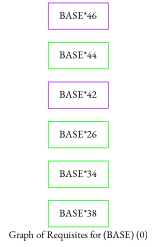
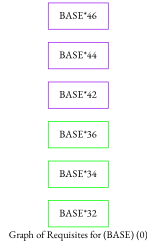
node "BASE*44": color green -> purple
node "BASE*26": label "BASE*26" -> "BASE*36"
node "BASE*38": label "BASE*38" -> "BASE*32"
